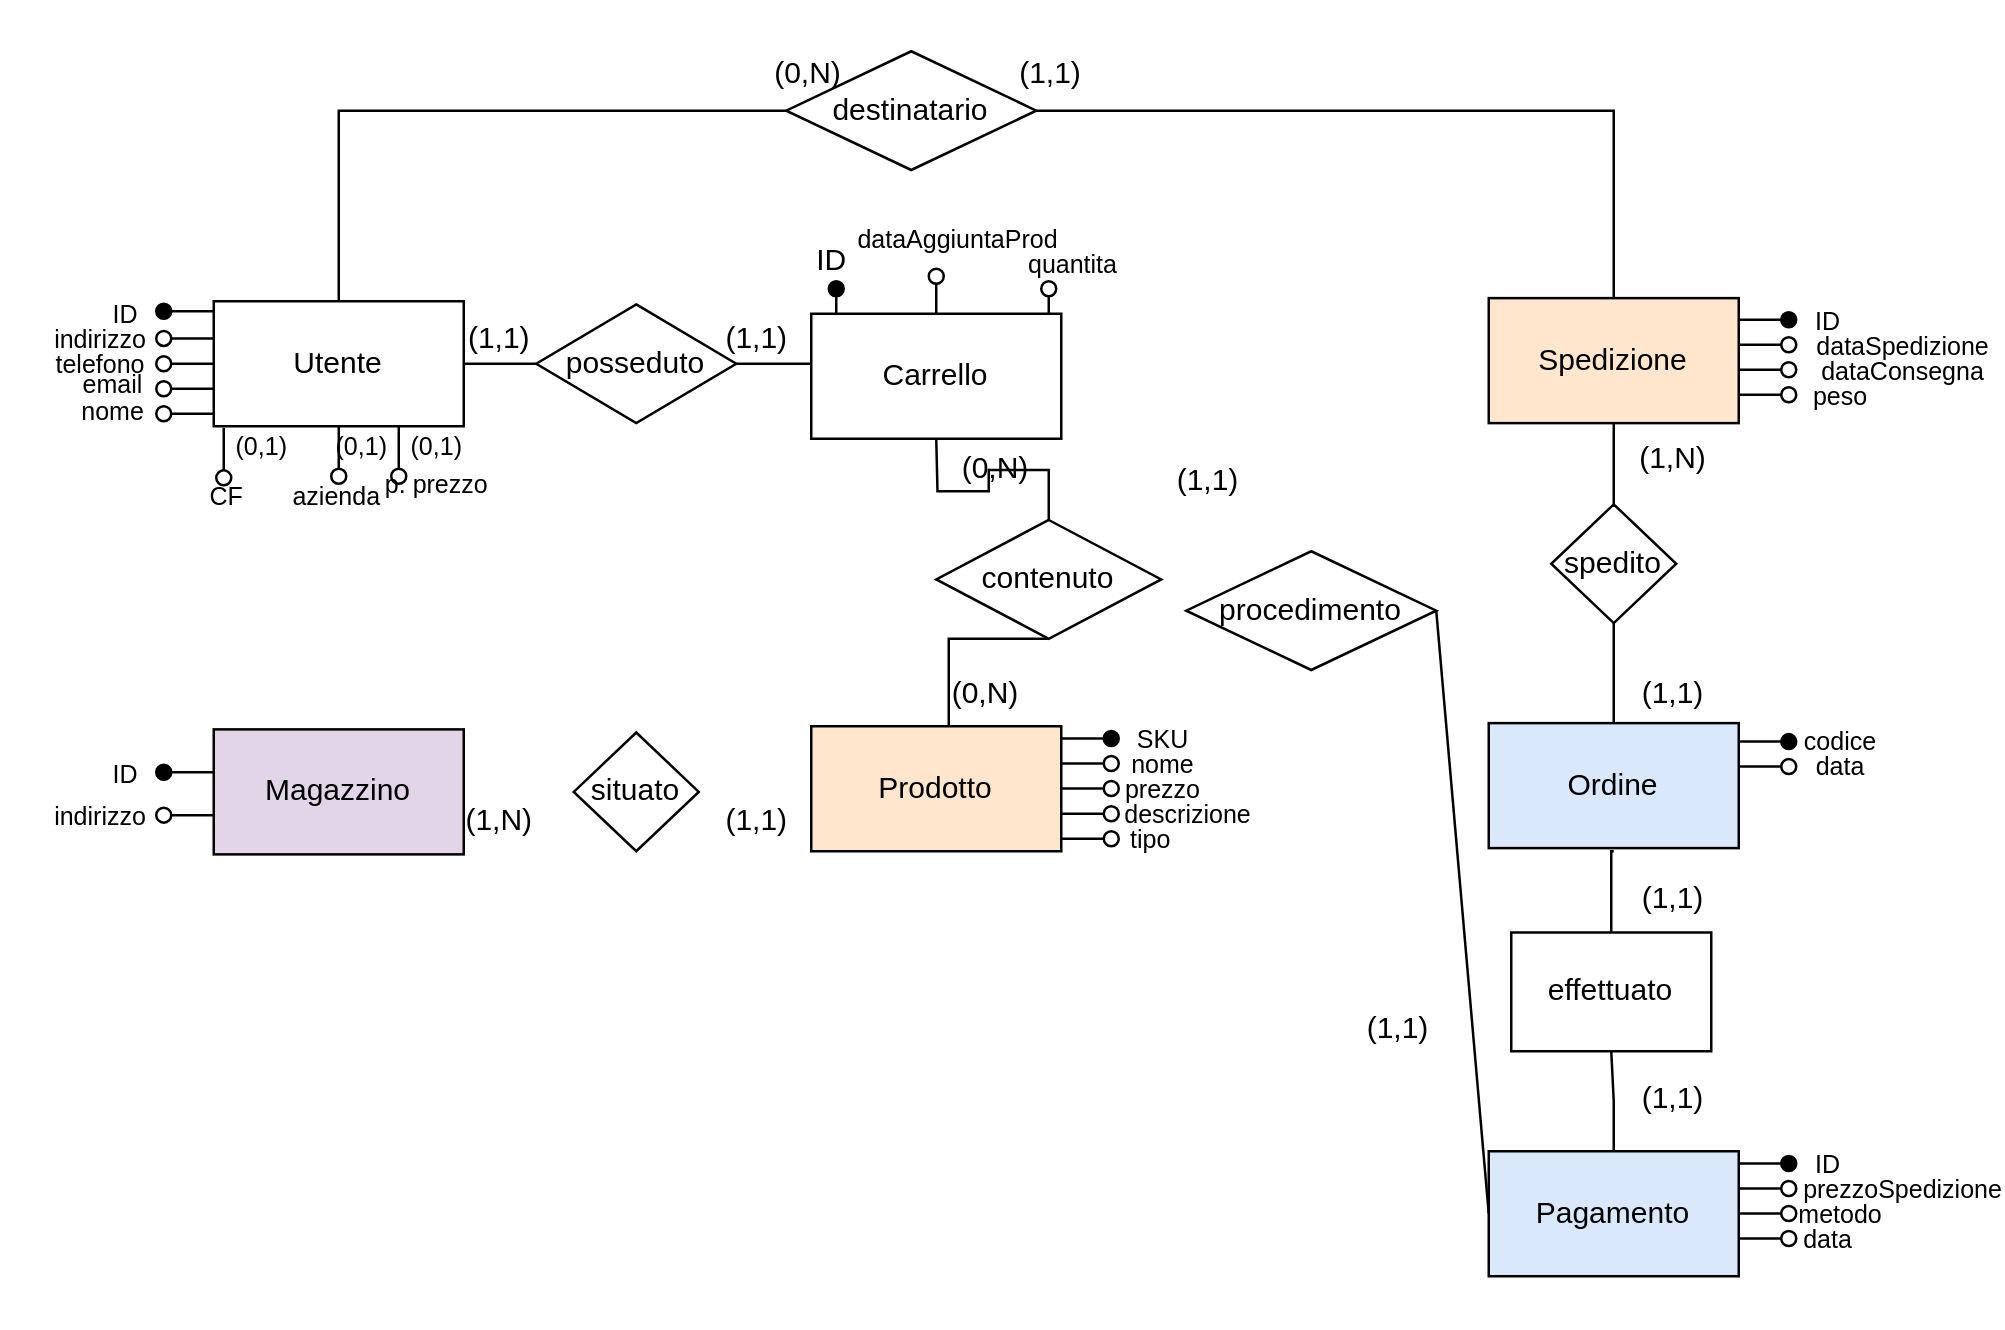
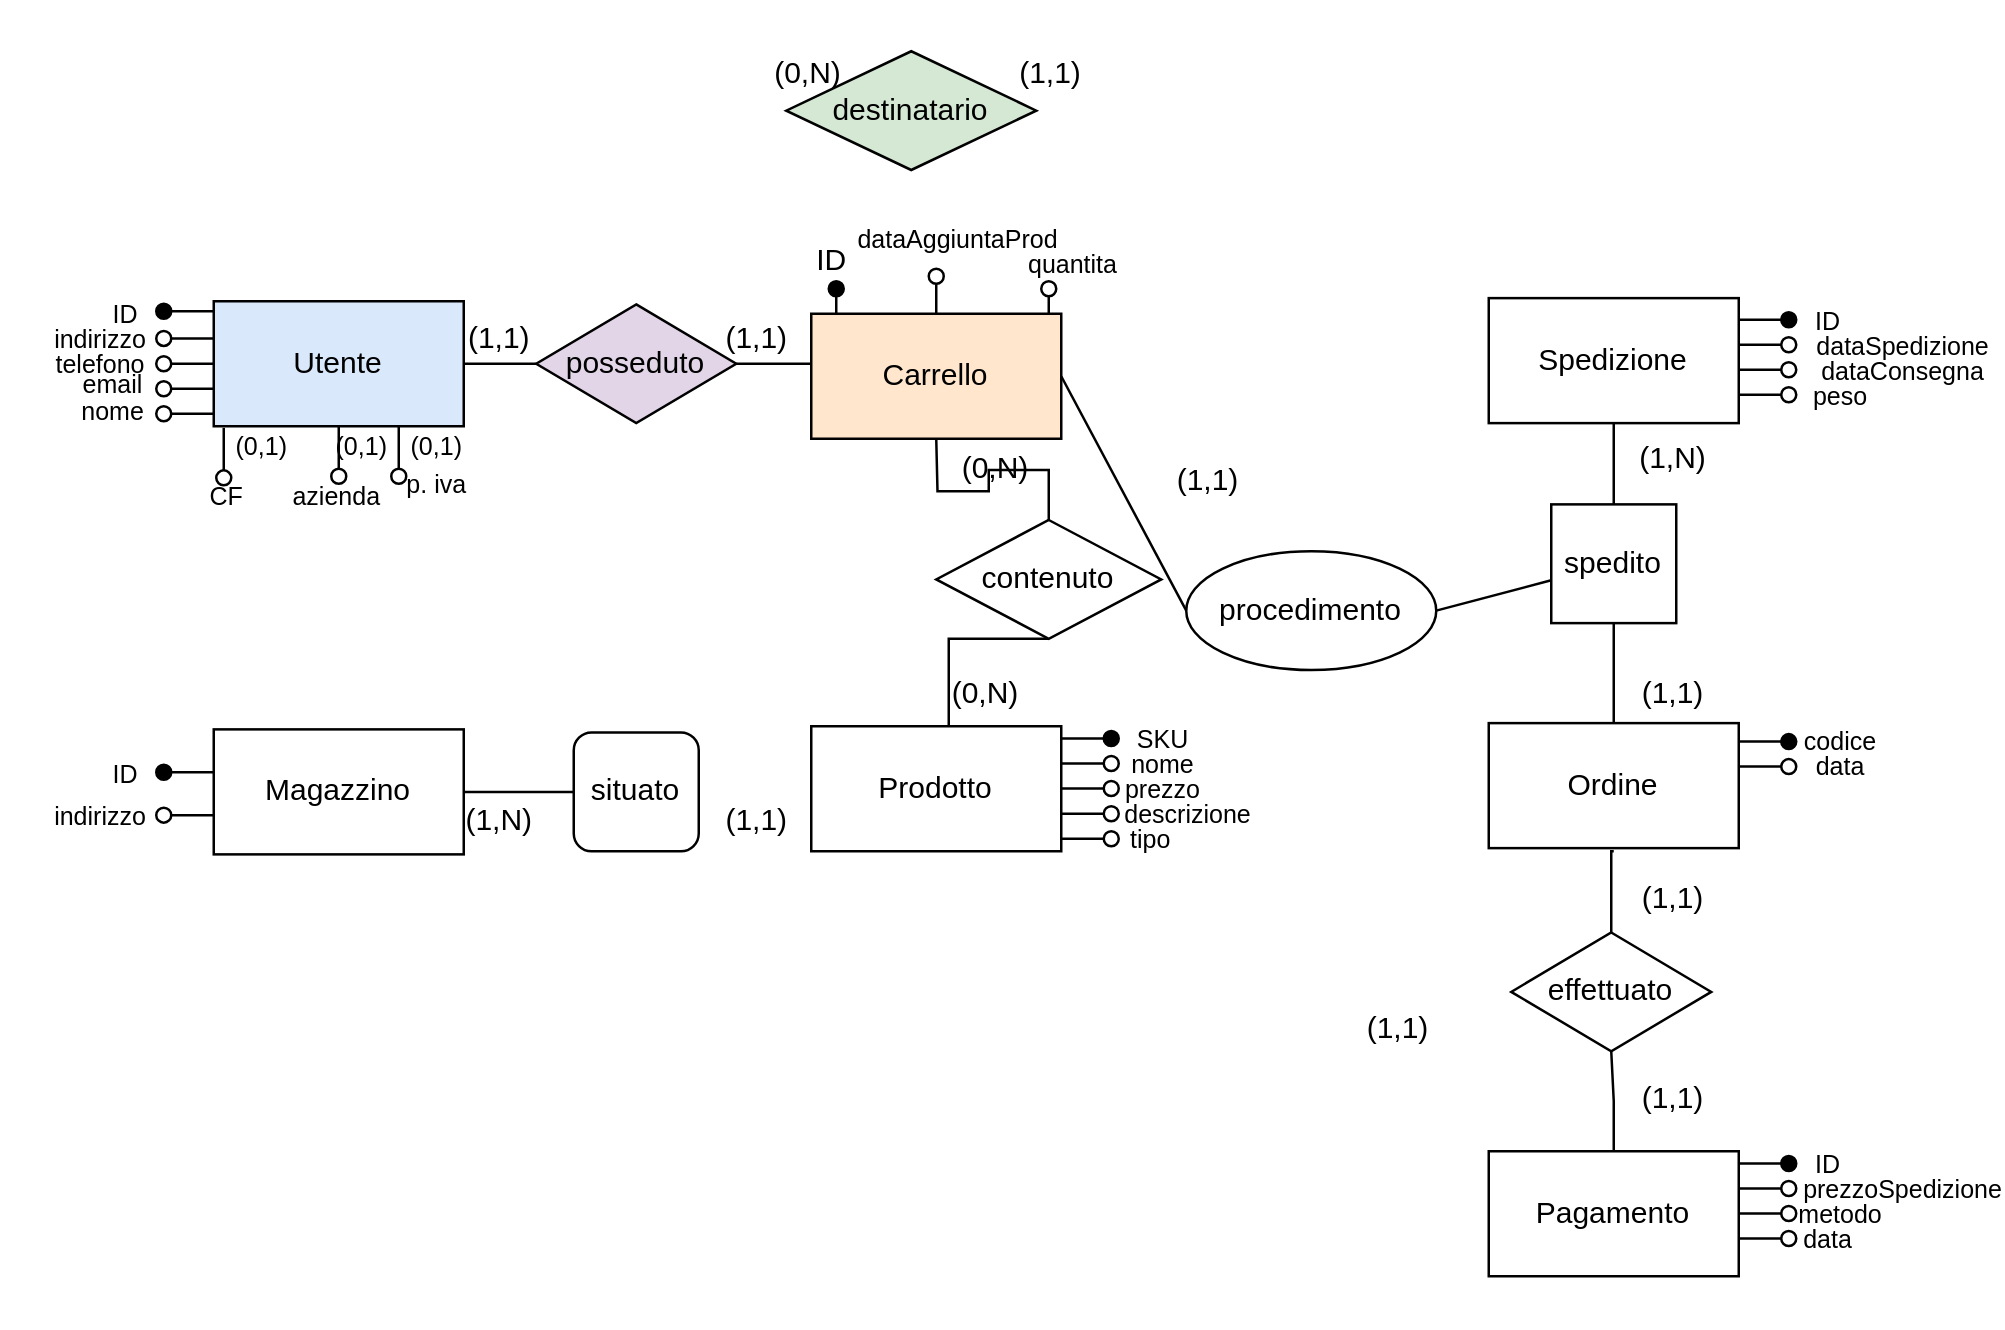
edge "destinatario" -- "Utente": removed
node "destinatario": fillcolor #ffffff -> #d5e8d4
edge "destinatario" -- "Spedizione": removed
node "Spedizione": fillcolor #ffe6cc -> #ffffff
node "Utente": fillcolor #ffffff -> #dae8fc
node "posseduto": fillcolor #ffffff -> #e1d5e7
node "Carrello": fillcolor #ffffff -> #ffe6cc
node "p. prezzo": label "p. prezzo" -> "p. iva"
edge "Carrello" -- "procedimento": added
node "spedito": shape diamond -> rectangle
node "procedimento": shape diamond -> ellipse
node "Ordine": fillcolor #dae8fc -> #ffffff
node "Prodotto": fillcolor #ffe6cc -> #ffffff
node "Magazzino": fillcolor #e1d5e7 -> #ffffff
edge "Magazzino" -- "situato": added
node "situato": shape diamond -> rounded rectangle
edge "procedimento" -- "Pagamento": now "procedimento" -- "spedito"
node "effettuato": shape rectangle -> diamond
node "Pagamento": fillcolor #dae8fc -> #ffffff
